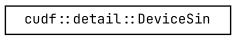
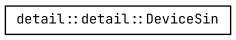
node "cudf::detail::DeviceSin": label "cudf::detail::DeviceSin" -> "detail::detail::DeviceSin"
